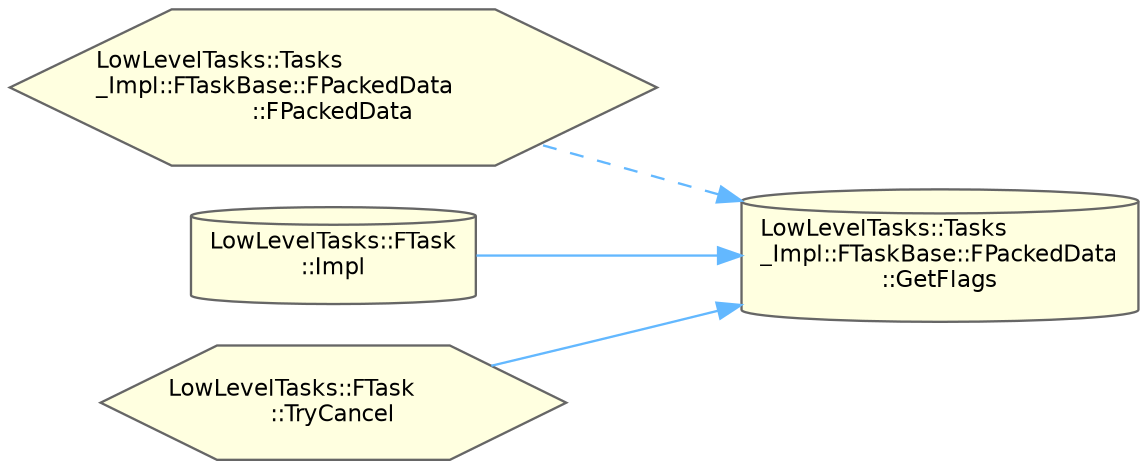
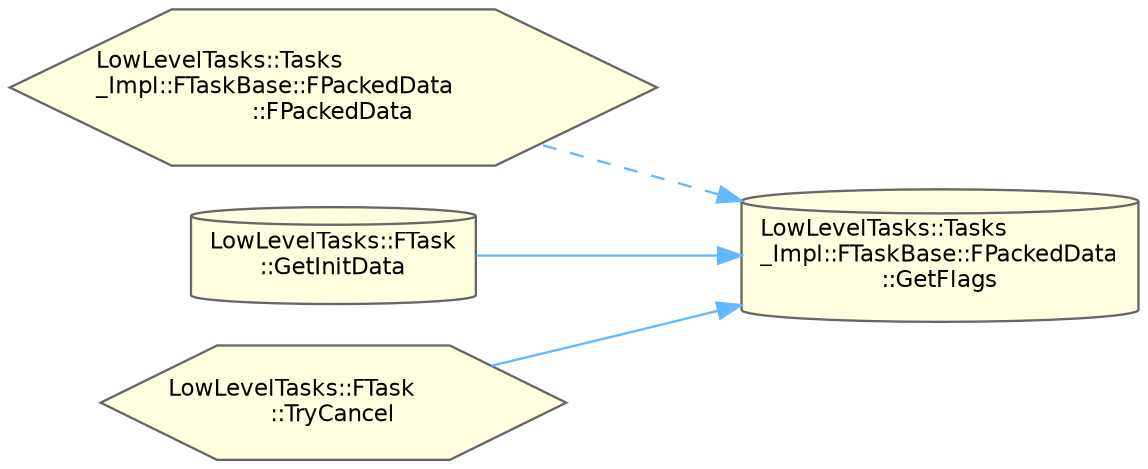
node "LowLevelTasks::FTask ::Impl": label "LowLevelTasks::FTask ::Impl" -> "LowLevelTasks::FTask ::GetInitData"
